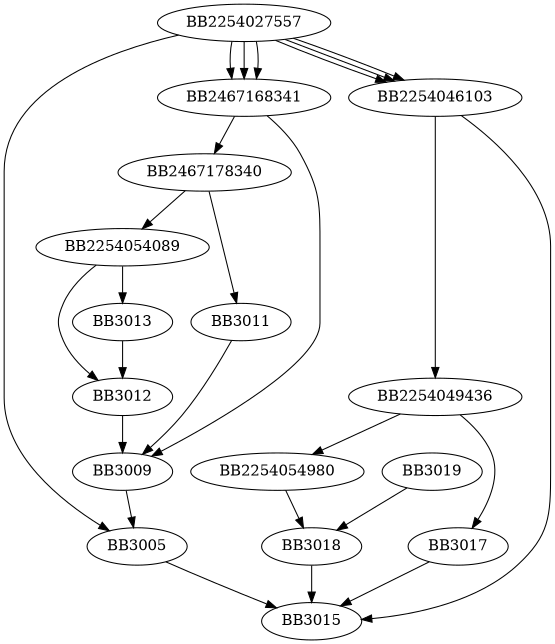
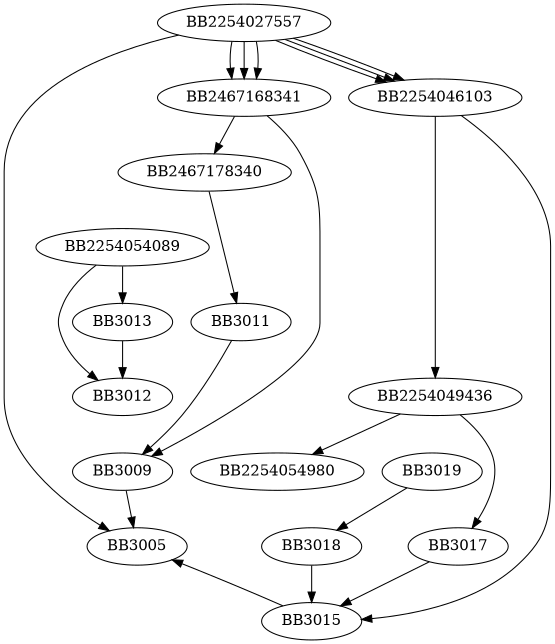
edge "BB2467178340" -> "BB2254054089": removed
edge "BB3012" -> "BB3009": removed
edge "BB2254054980" -> "BB3018": removed
edge "BB3005" -> "BB3015": reversed
